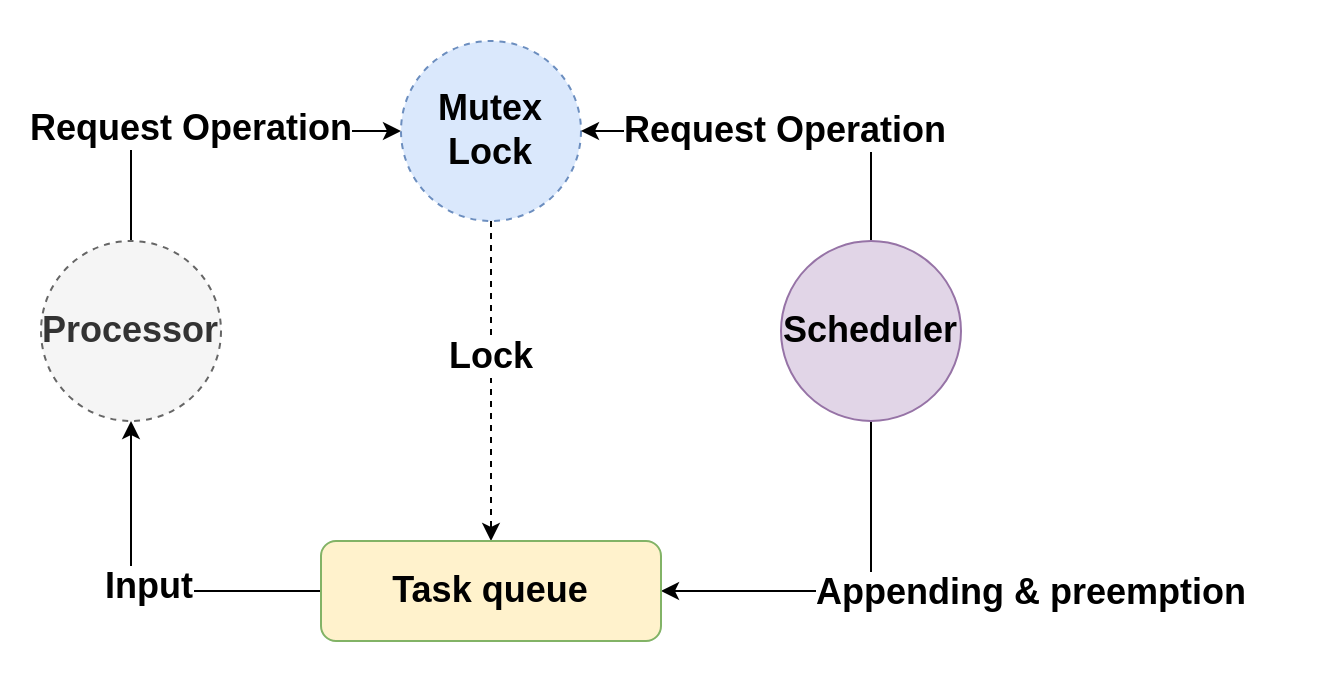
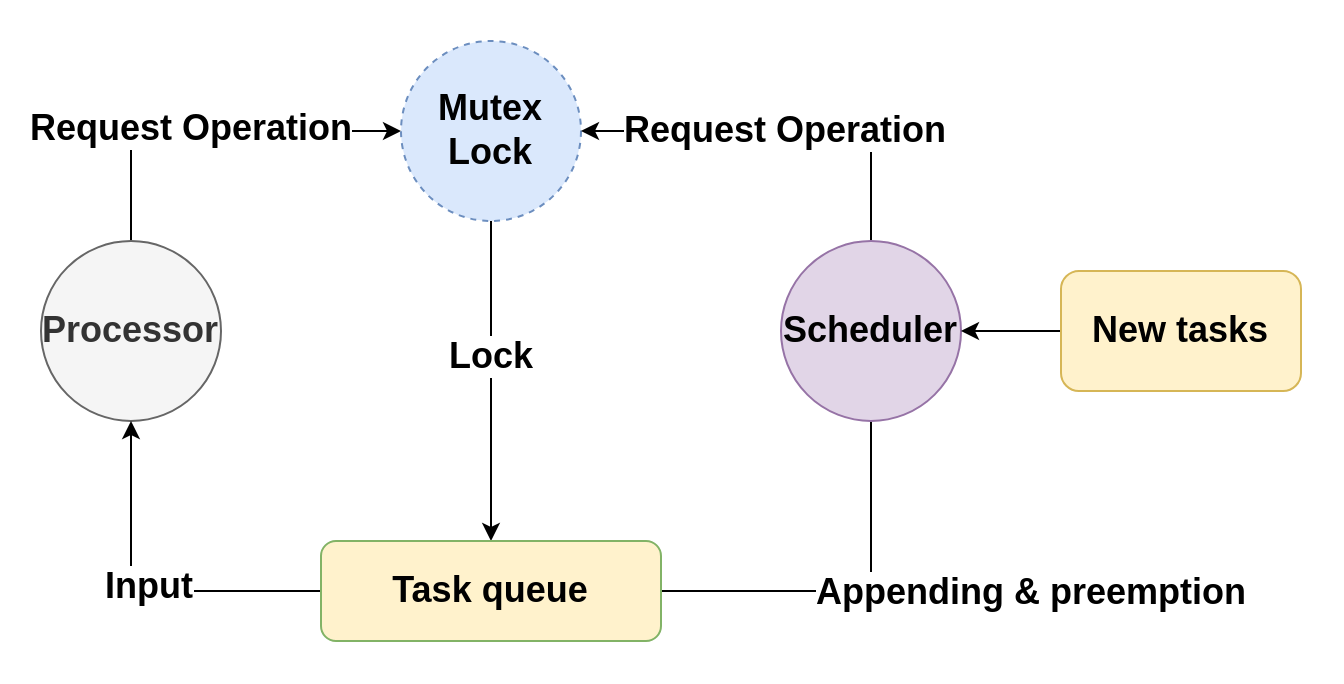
node "Processor": style dashed -> solid
edge "New tasks" -> "Scheduler": added
node "New tasks": added
edge "MutexLock" -> "Task queue": style dashed -> solid
edge "Scheduler" -> "Task queue": arrowhead classic -> none
